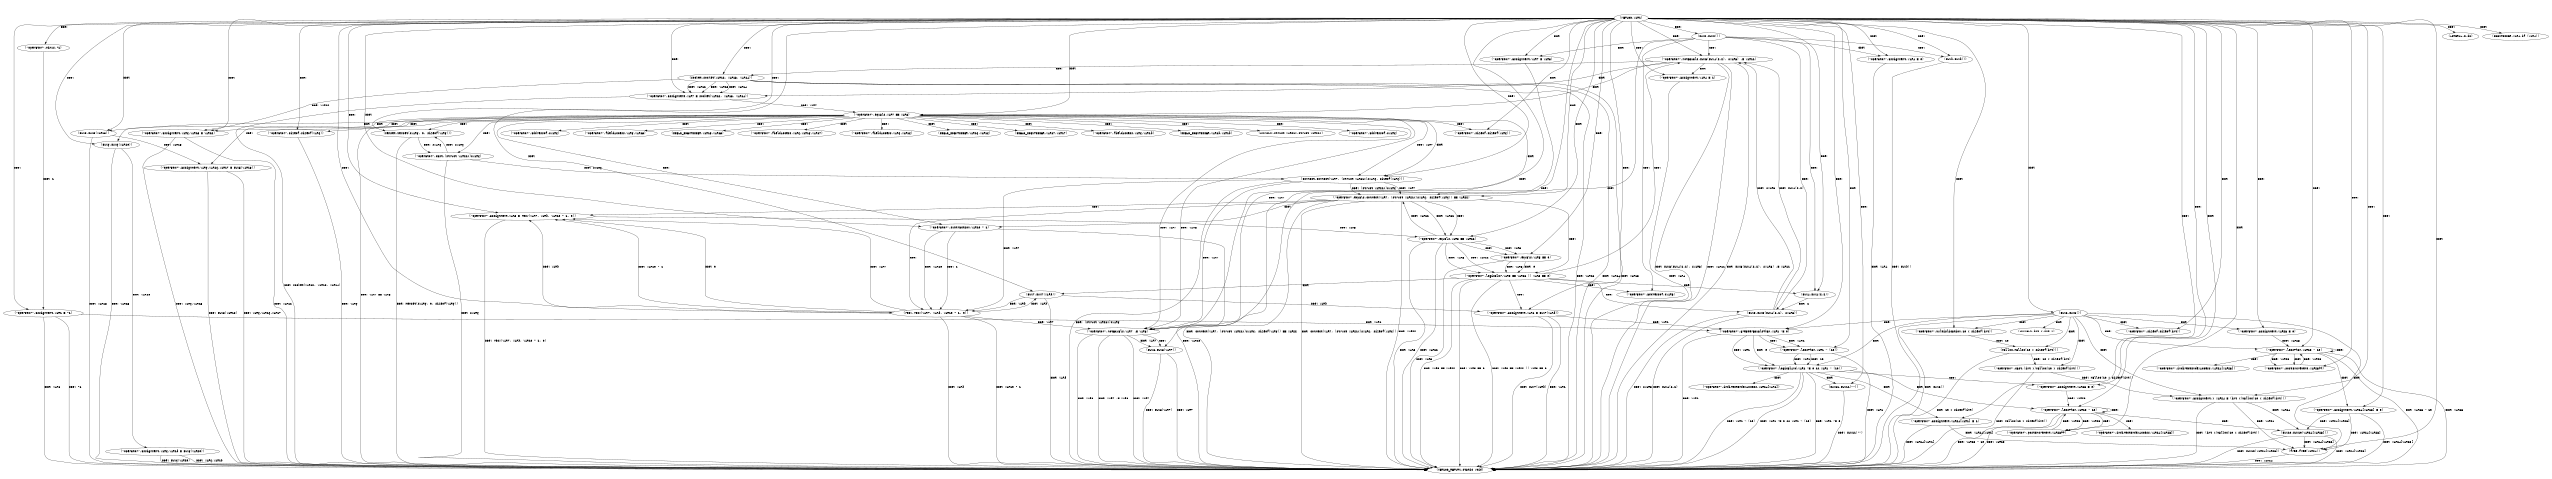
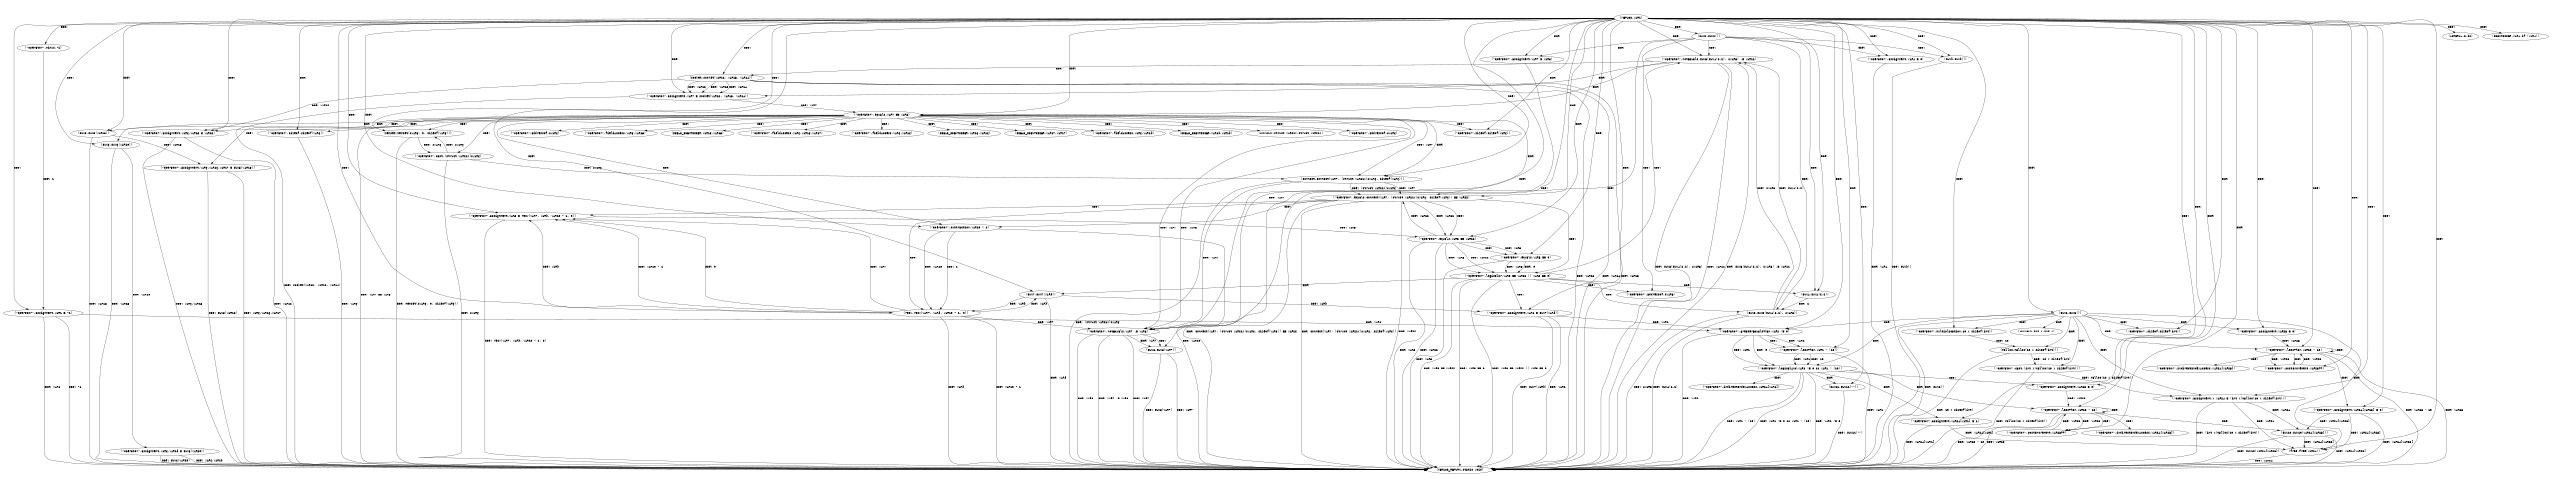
node "(<operator>.assignment,VAR4 = 1)": removed
edge "(connect,connect(VAR7, (struct VAR21*)&VAR6, sizeof(VAR6)))" -> "(recv,recv(VAR7, VAR9, VAR10 - 1, 0))": removed, label "DDG: VAR7"
